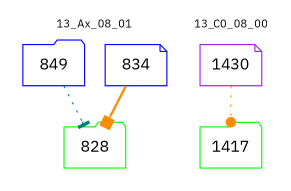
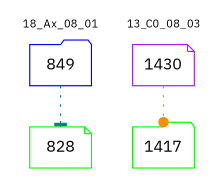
cluster "13_Ax_08_01": label "13_Ax_08_01" -> "18_Ax_08_01"
cluster "13_C0_08_00": label "13_C0_08_00" -> "13_C0_08_03"
node "834": removed
node "828": shape folder -> note
